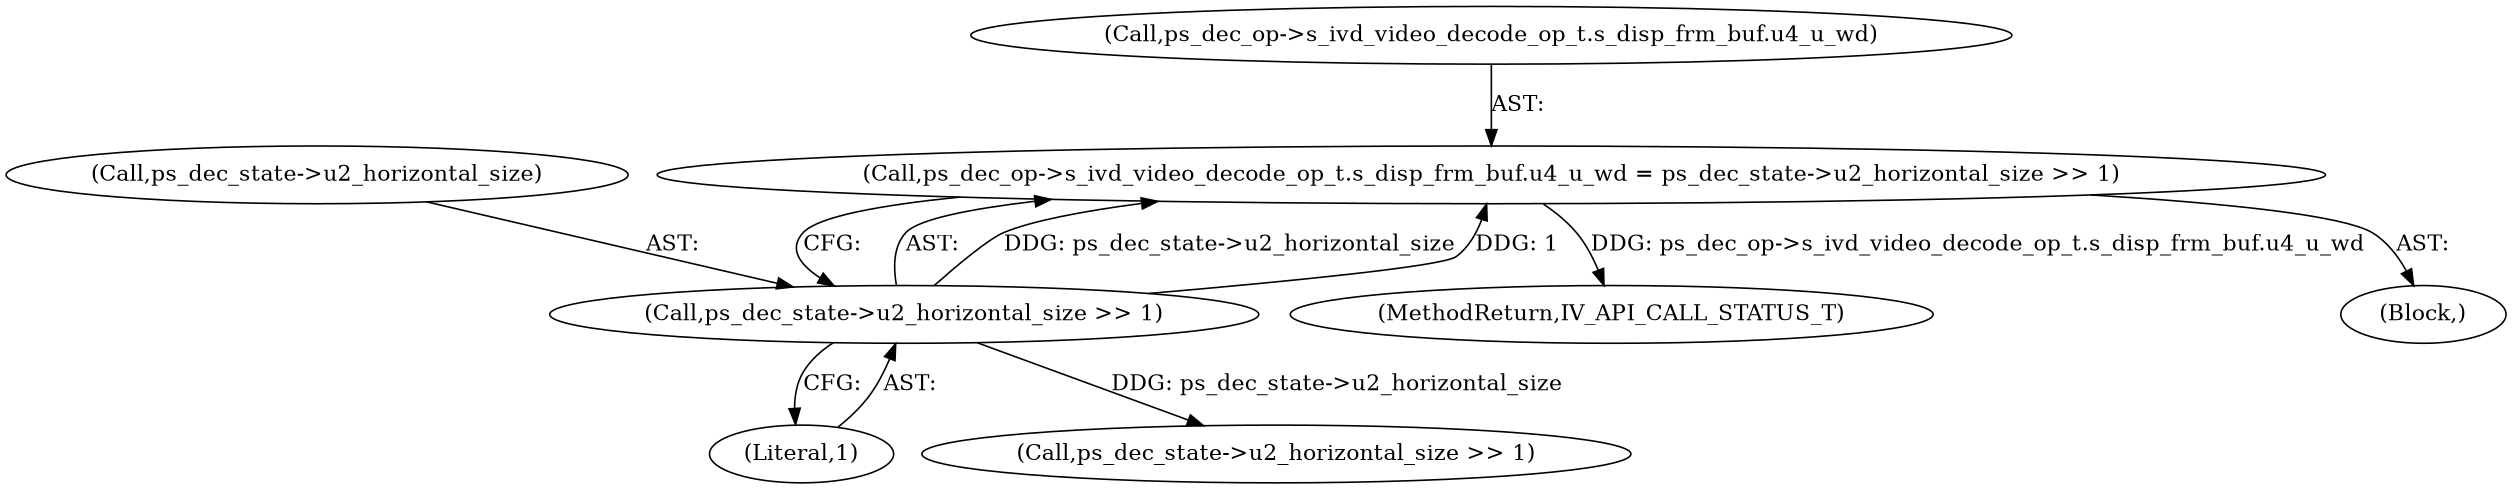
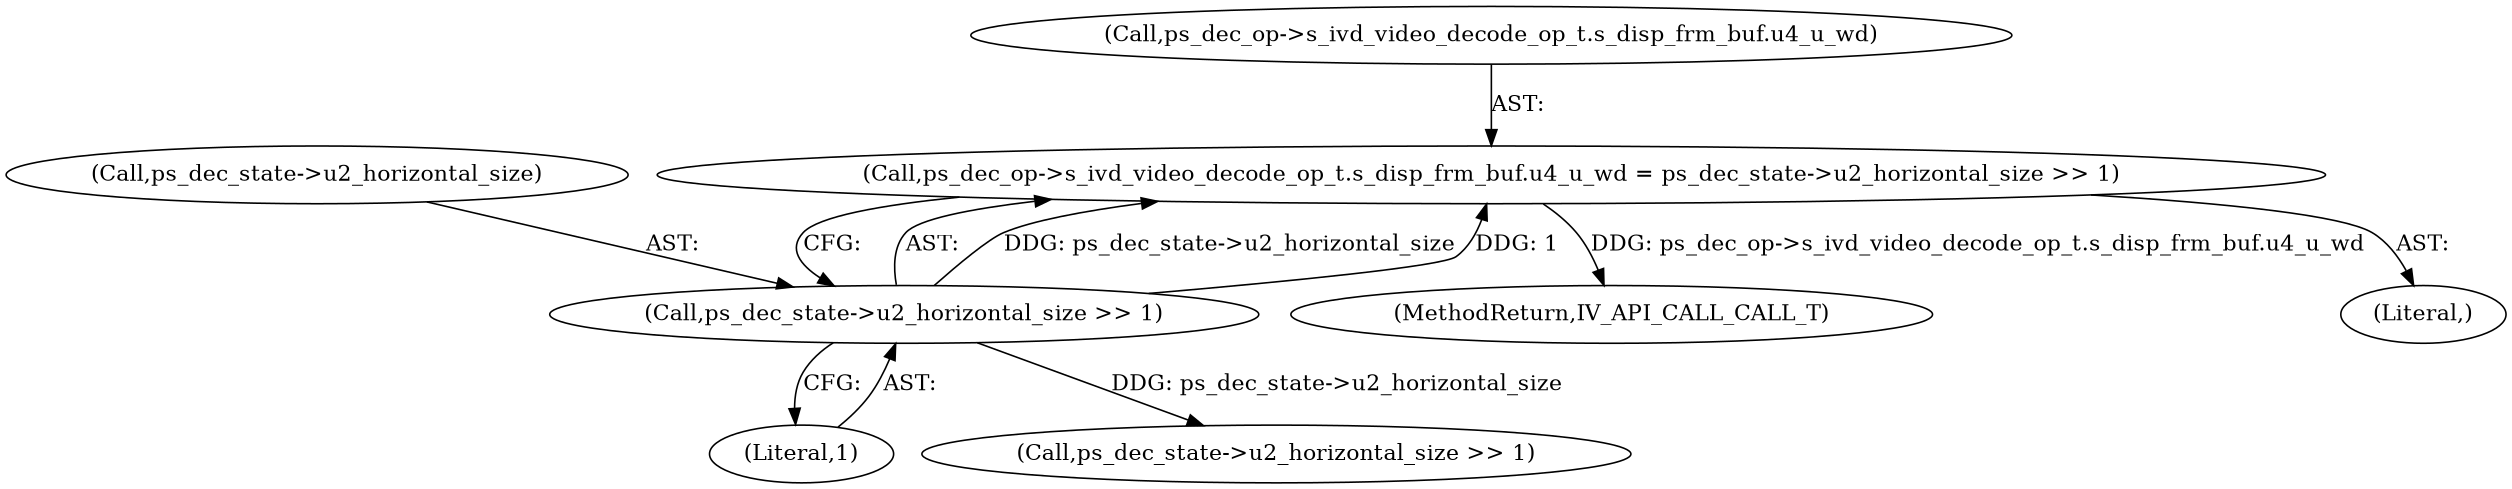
node "(MethodReturn,IV_API_CALL_STATUS_T)": label "(MethodReturn,IV_API_CALL_STATUS_T)" -> "(MethodReturn,IV_API_CALL_CALL_T)"
node "(Block,)": label "(Block,)" -> "(Literal,)"
